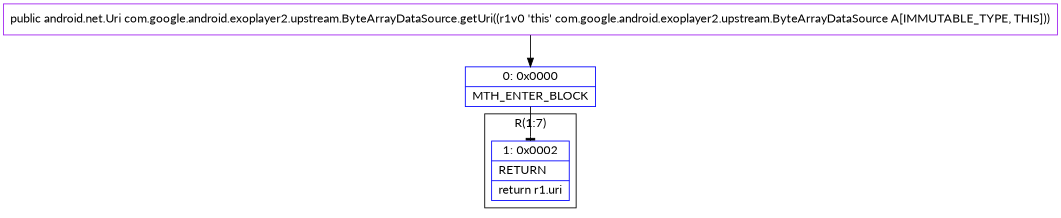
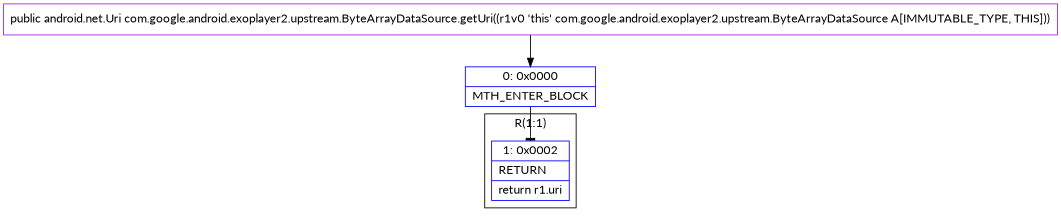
cluster "R(1:7)": label "R(1:7)" -> "R(1:1)"
